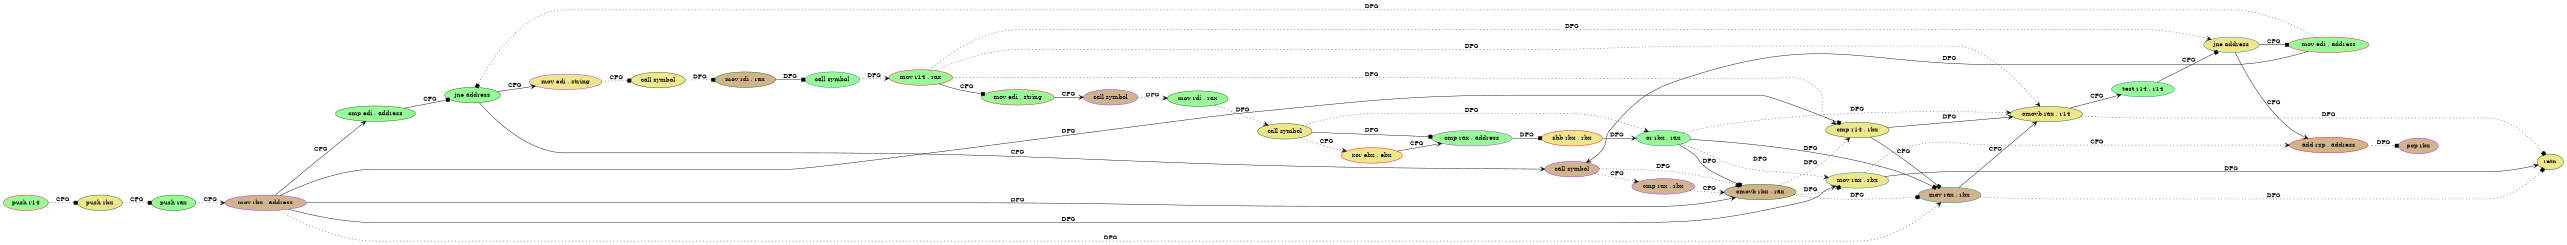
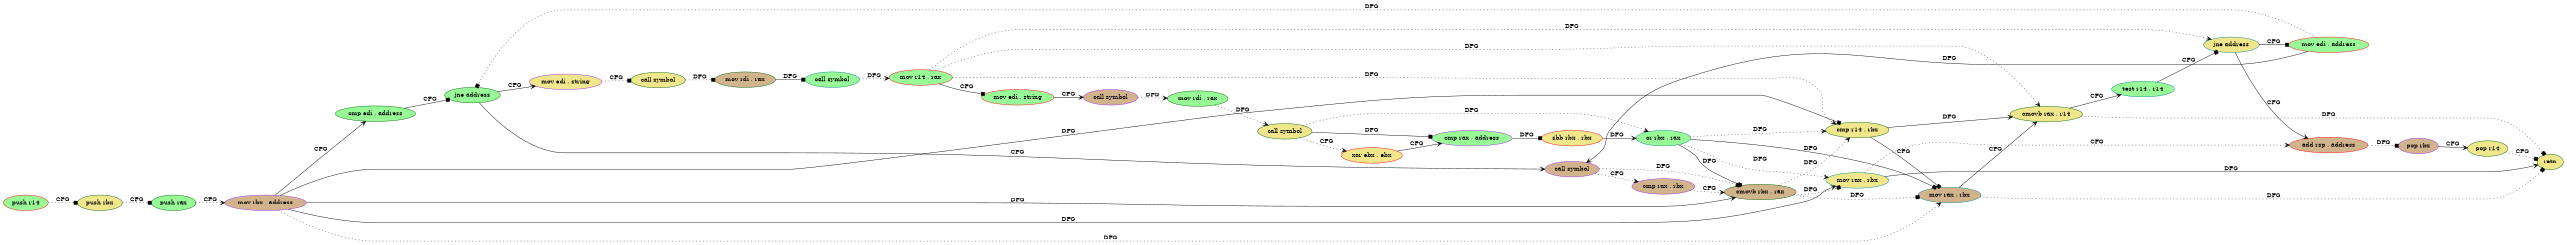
edge "or rbx , rax" -> "cmovb rax , r14": now "or rbx , rax" -> "cmp r14 , rbx"
node "pop r14": added
